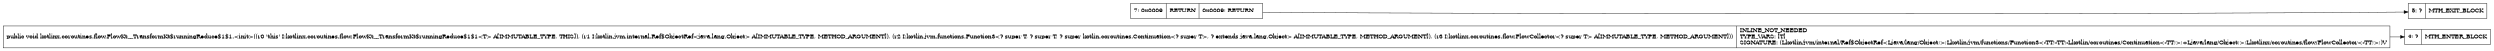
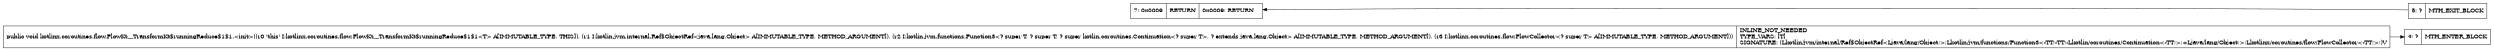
edge "7: 0x0009" -> "5: ?": reversed
